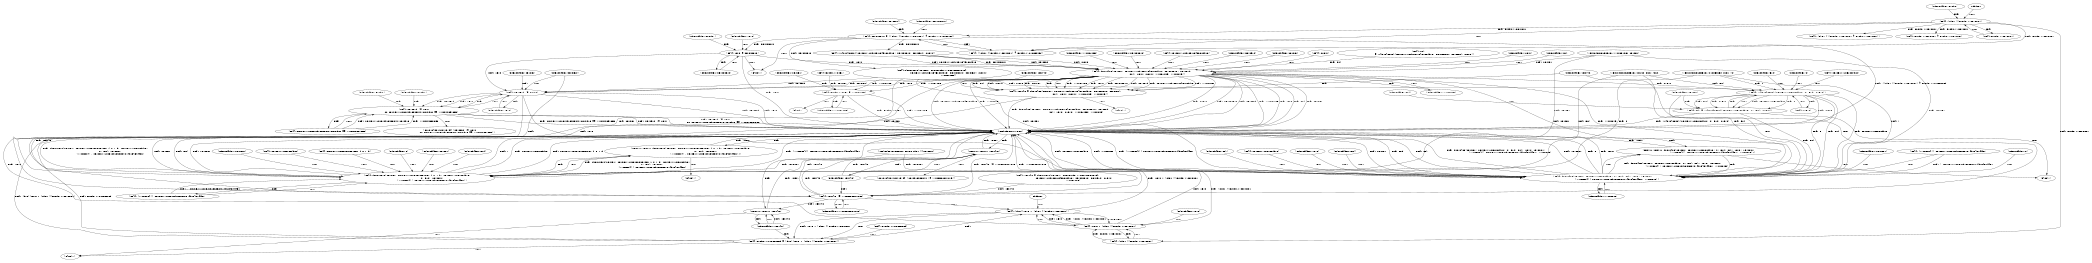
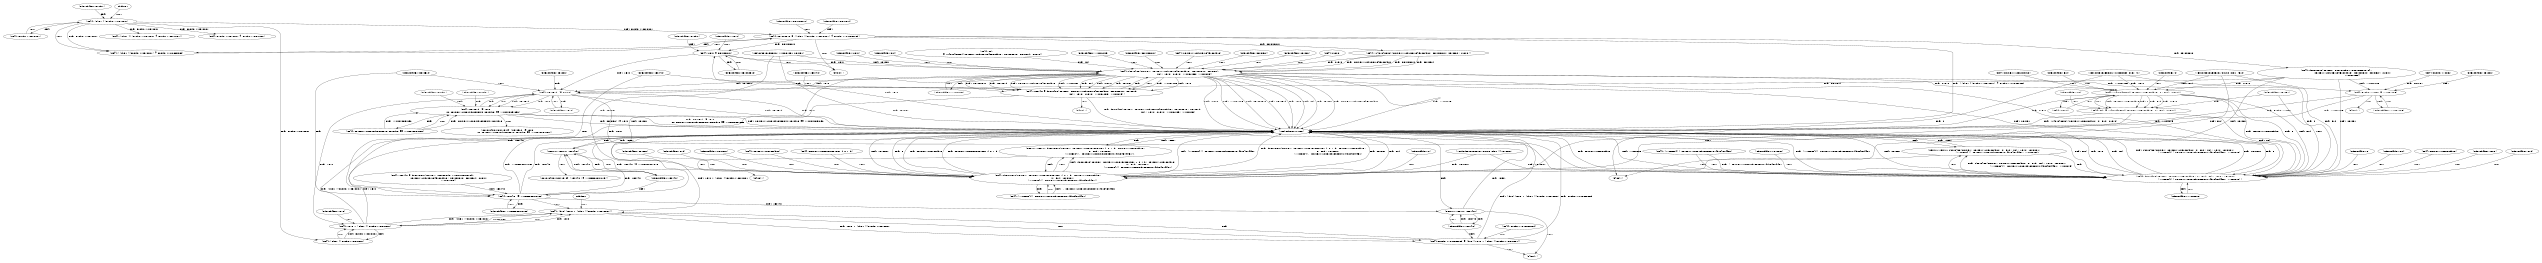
edge "(MethodParameterIn,processed char *s)" -> "(Call,XmlPrologTok(parser->m_encoding, s, end, &next))": label "DDG: s" -> "DDG: next"
edge "(Call,tok = XmlPrologTok(parser->m_encoding, s, end, &next))" -> "(Call,XmlPrologTok(parser->m_encoding, s, end, &next))": removed, label "CFG:"
edge "(Call,next = textStart)" -> "(MethodReturn,RET)": reversed
node "(ControlStructure,if (parsingStatus != XML_ERROR_NONE))": label "(ControlStructure,if (parsingStatus != XML_ERROR_NONE))" -> "(ControlStructure,if (result != XML_ERROR_NONE))"
edge "(Call,result != XML_ERROR_NONE)" -> "(Identifier,XML_ERROR_NONE)": label "TRUE: " -> "CFG: "
